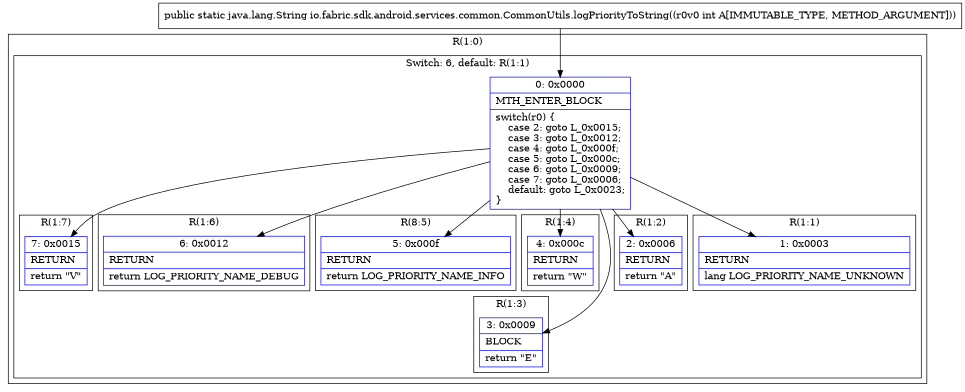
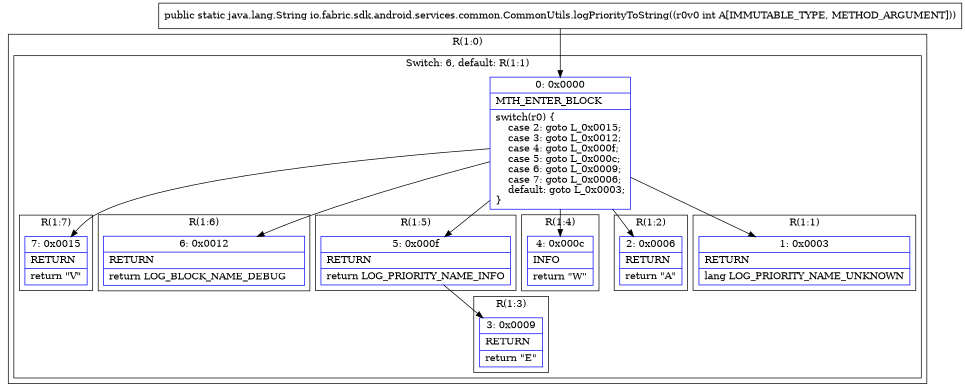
node "0: 0x0000": text "default: goto L_0x0023;" -> "default: goto L_0x0003;"
cluster "R(8:5)": label "R(8:5)" -> "R(1:5)"
node "4: 0x000c": text "RETURN" -> "INFO"
node "6: 0x0012": text "return LOG_PRIORITY_NAME_DEBUG" -> "return LOG_BLOCK_NAME_DEBUG"
edge "0: 0x0000" -> "3: 0x0009": now "5: 0x000f" -> "3: 0x0009"
node "3: 0x0009": text "BLOCK" -> "RETURN"
